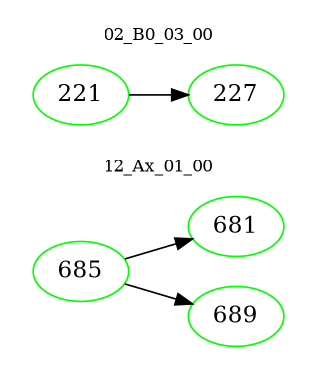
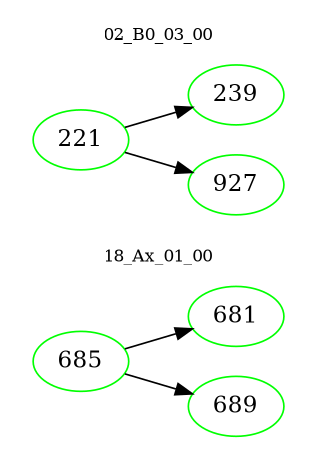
node "239": added
node "227": label "227" -> "927"
cluster "12_Ax_01_00": label "12_Ax_01_00" -> "18_Ax_01_00"
